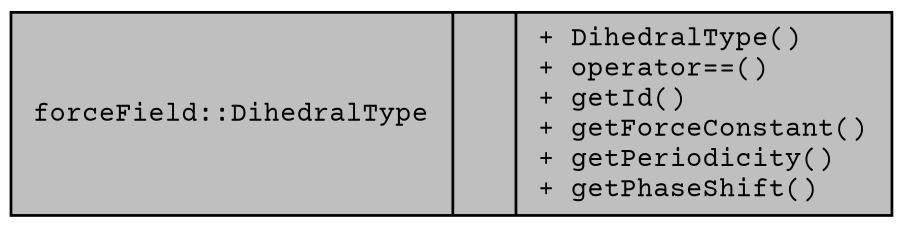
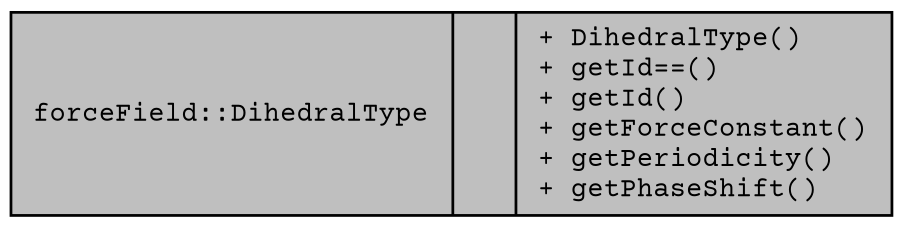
node "forceField::DihedralType": text "+ operator==()" -> "+ getId==()"
